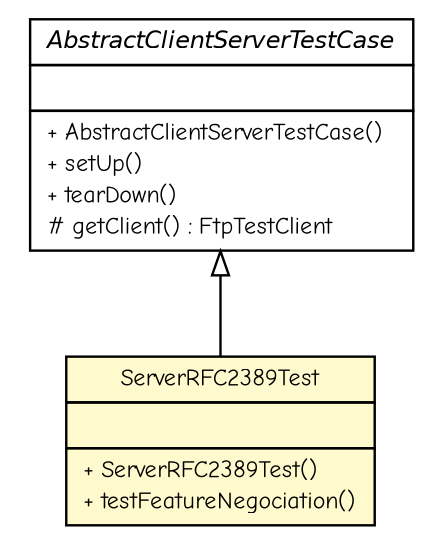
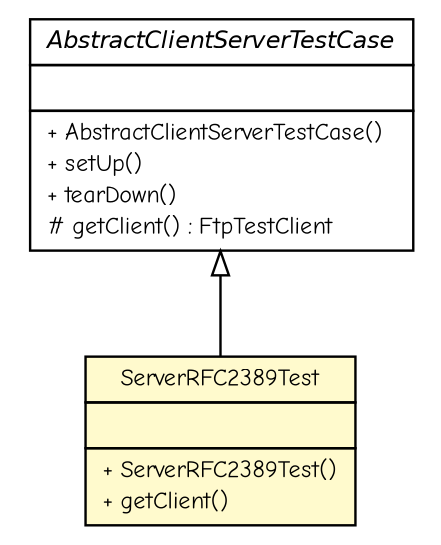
node "ServerRFC2389Test": text "+ testFeatureNegociation()" -> "+ getClient()"
